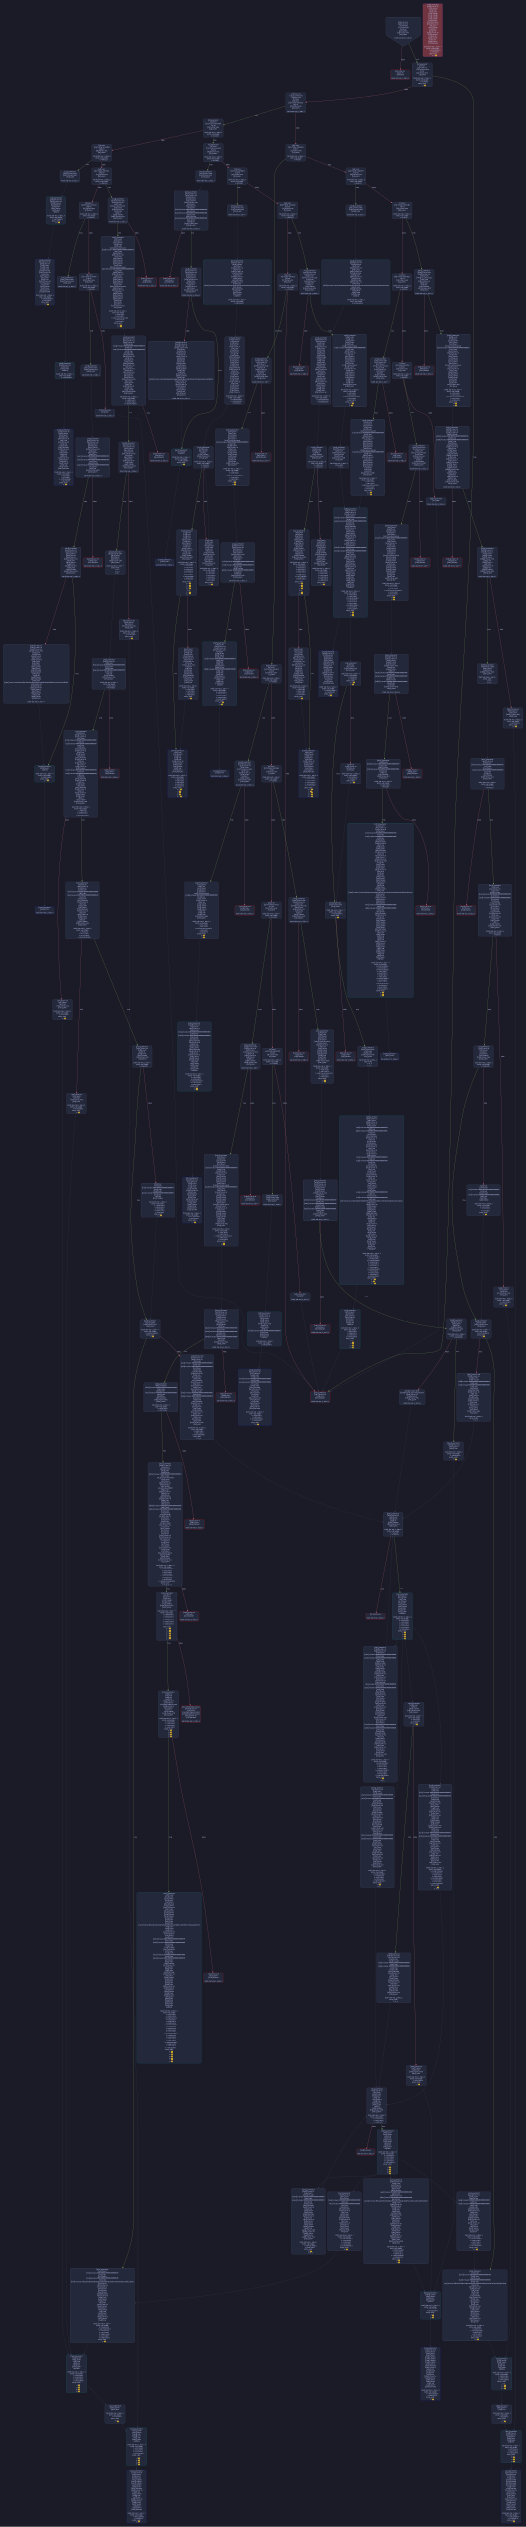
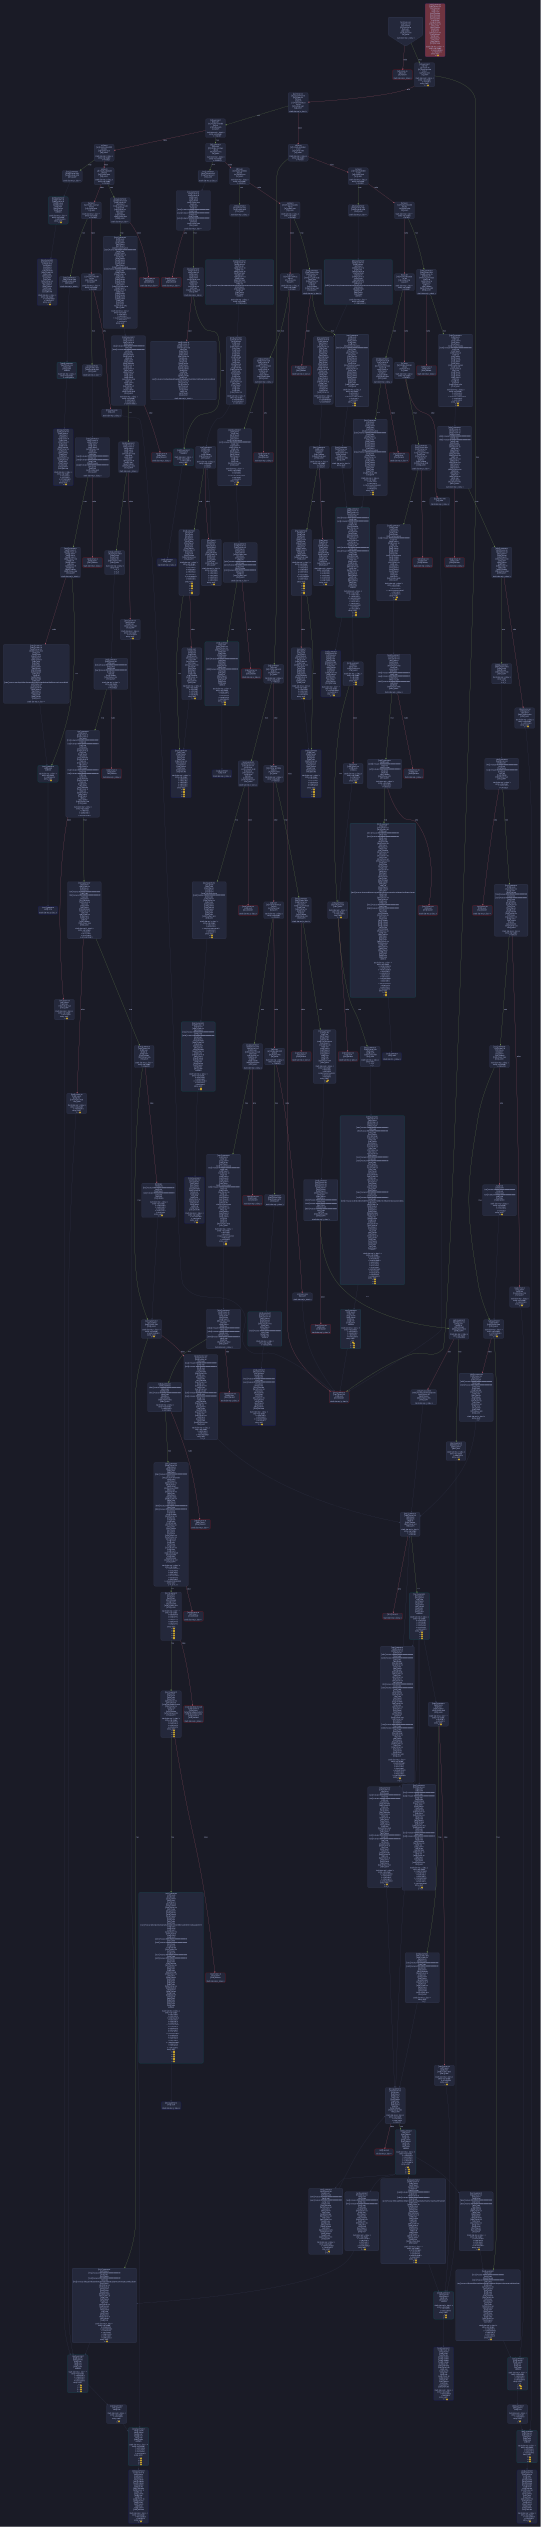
node "[0418] JUMPDEST [0419] STOP Stack size req: 0, sizeΔ: 0": added
